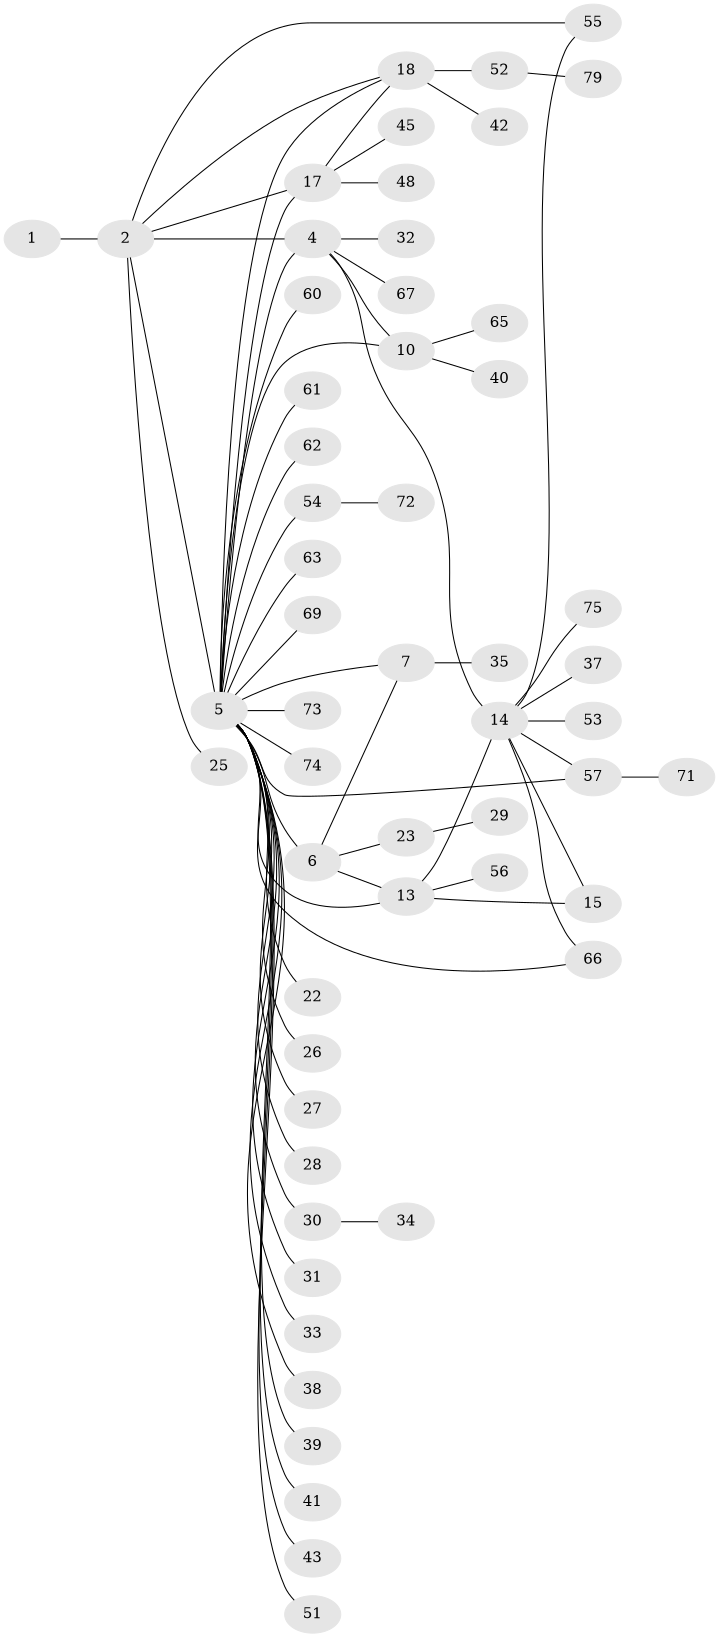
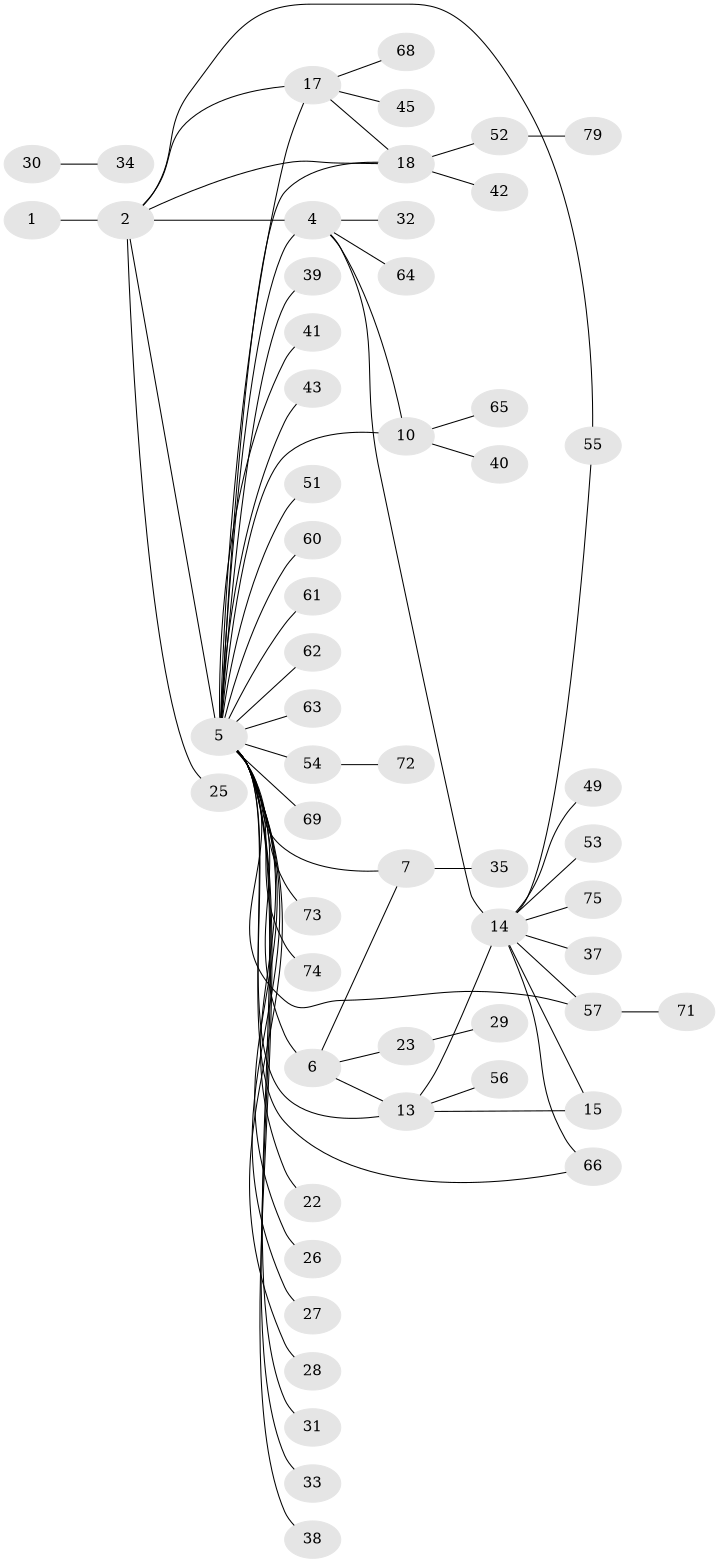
node "48": label "48" -> "68"
node "67": label "67" -> "64"
node "49": added
edge "5" -- "30": removed
